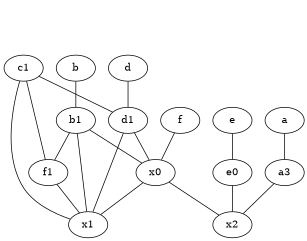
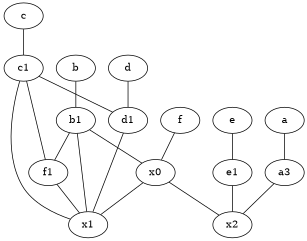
node "c": added
edge "d1" -- "x0": removed
node "e0": label "e0" -> "e1"
